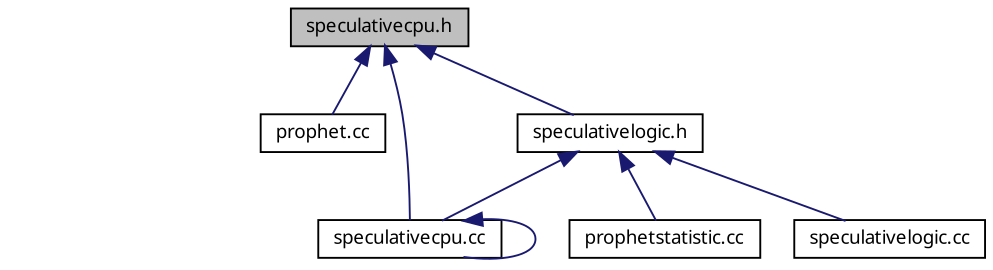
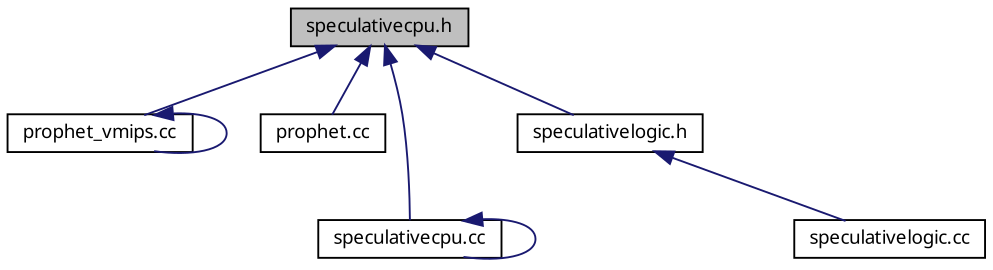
node "prophet_vmips.cc": added
edge "speculativecpu.cc" -> "speculativelogic.h": removed
node "prophetstatistic.cc": removed
